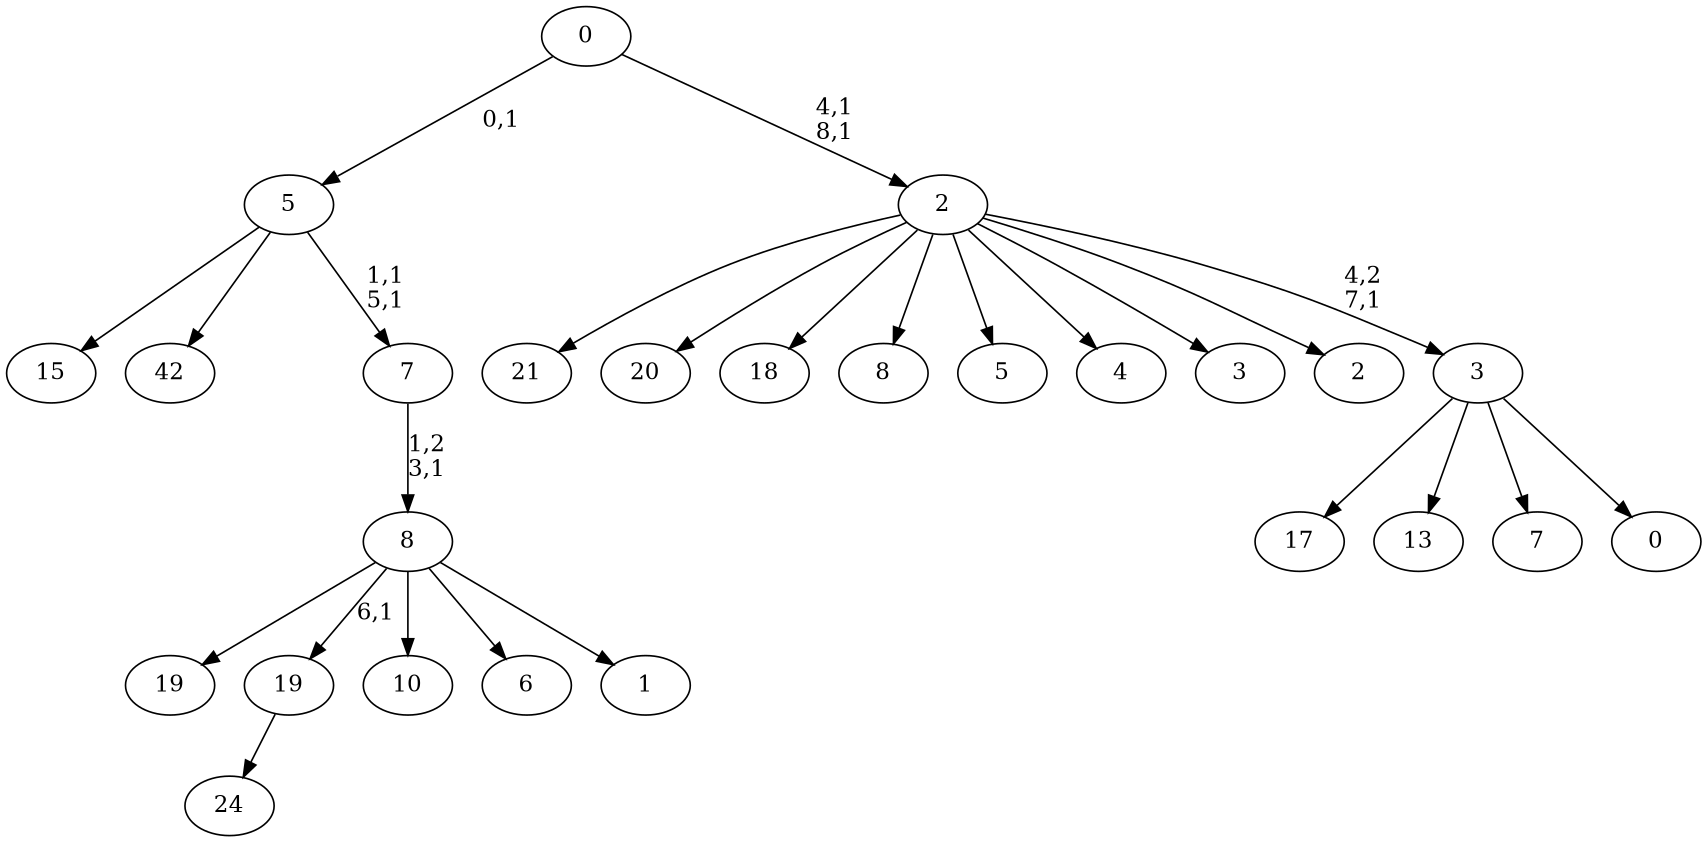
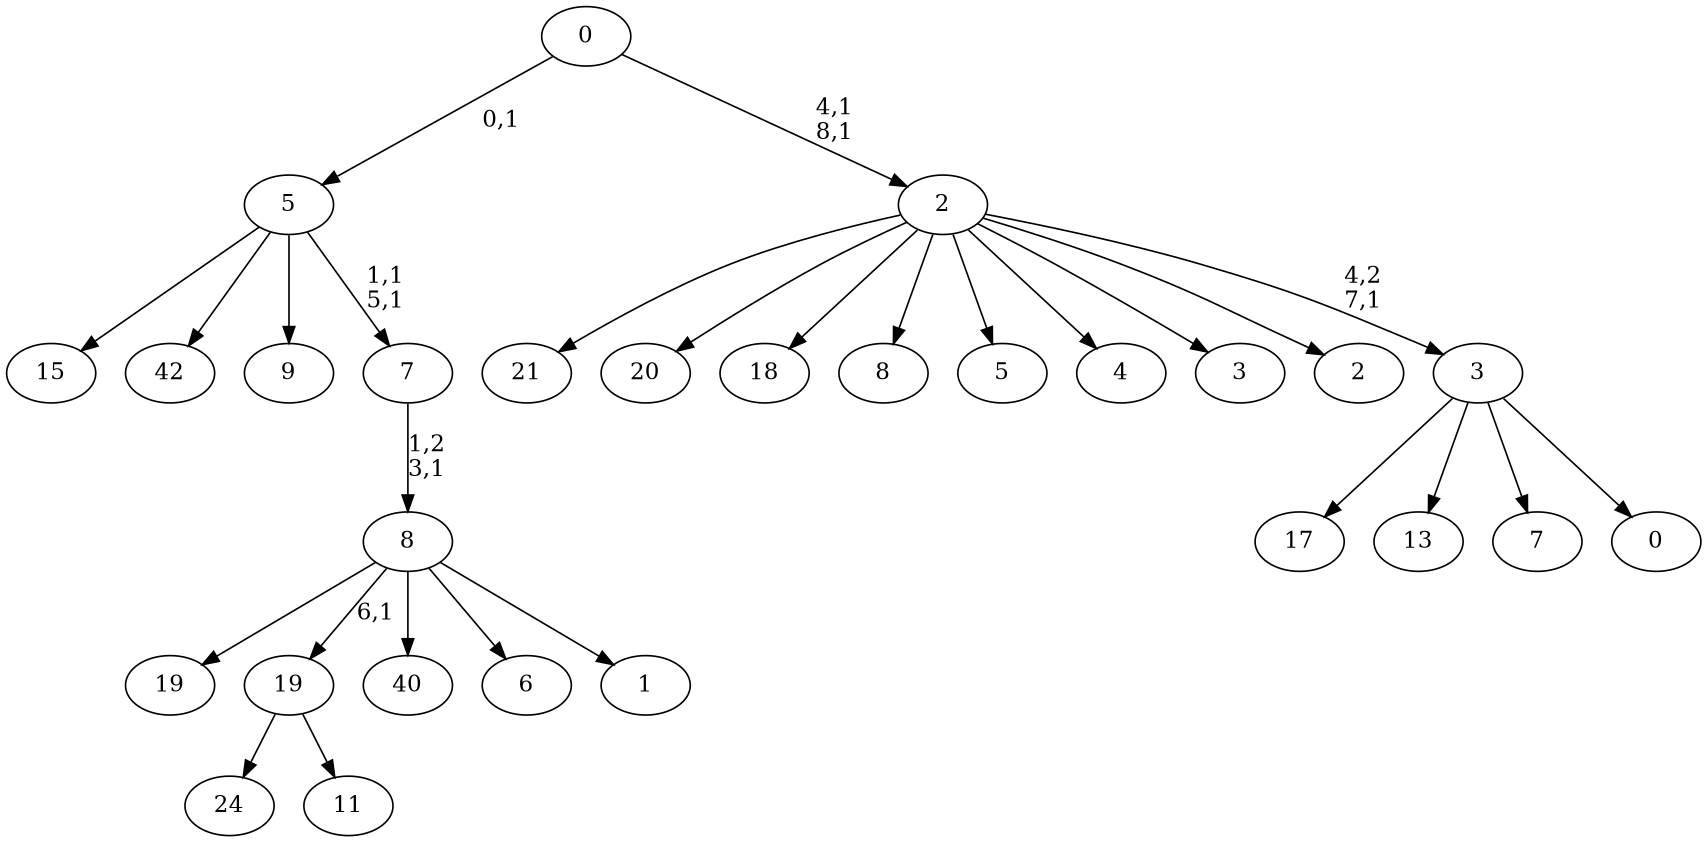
node "9": added
node "10": label "10" -> "40"
node "11": added
